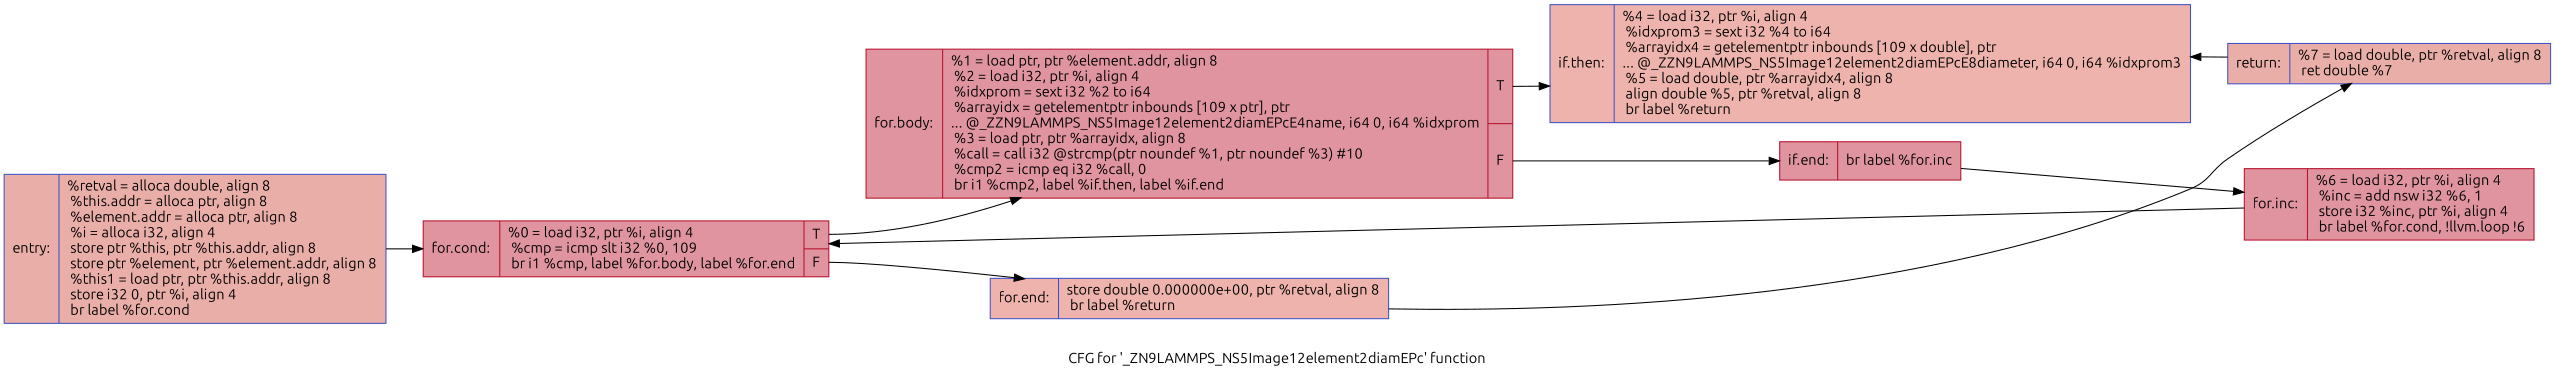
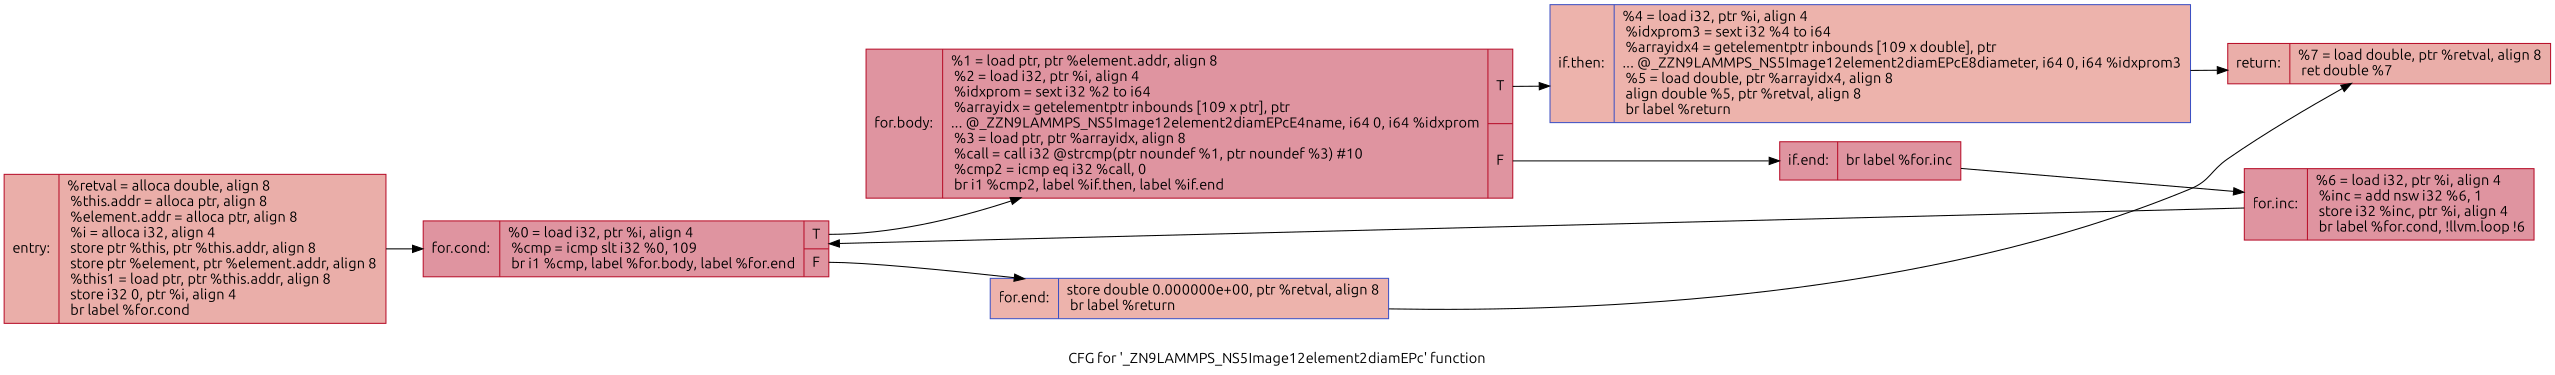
edge "return:" -> "if.then:": reversed
node "return:": color #3d50c3ff -> #b70d28ff
node "entry:": color #3d50c3ff -> #b70d28ff
